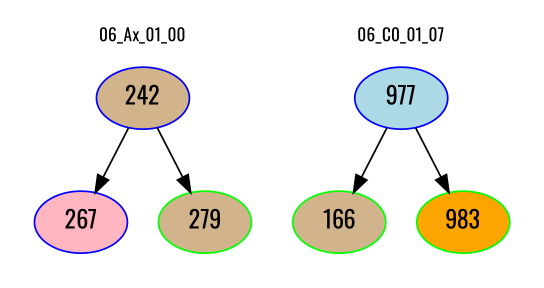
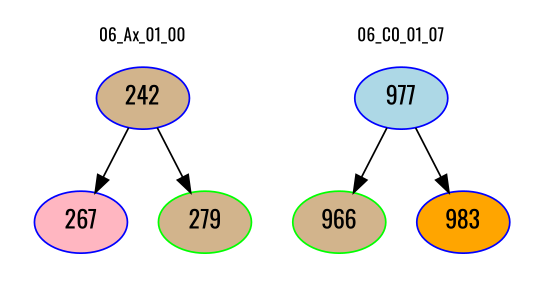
node "166": label "166" -> "966"
node "983": color green -> blue
